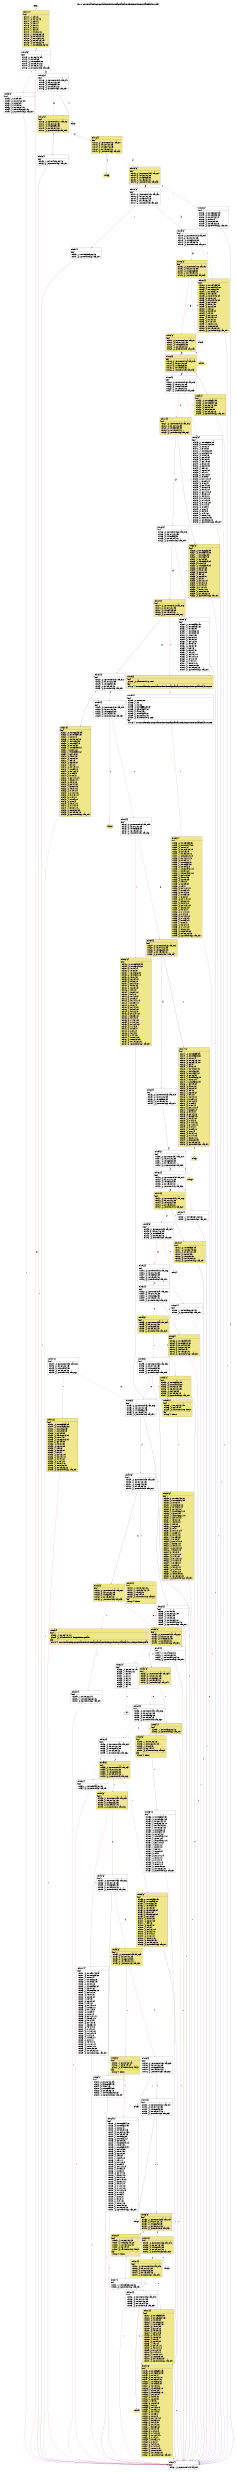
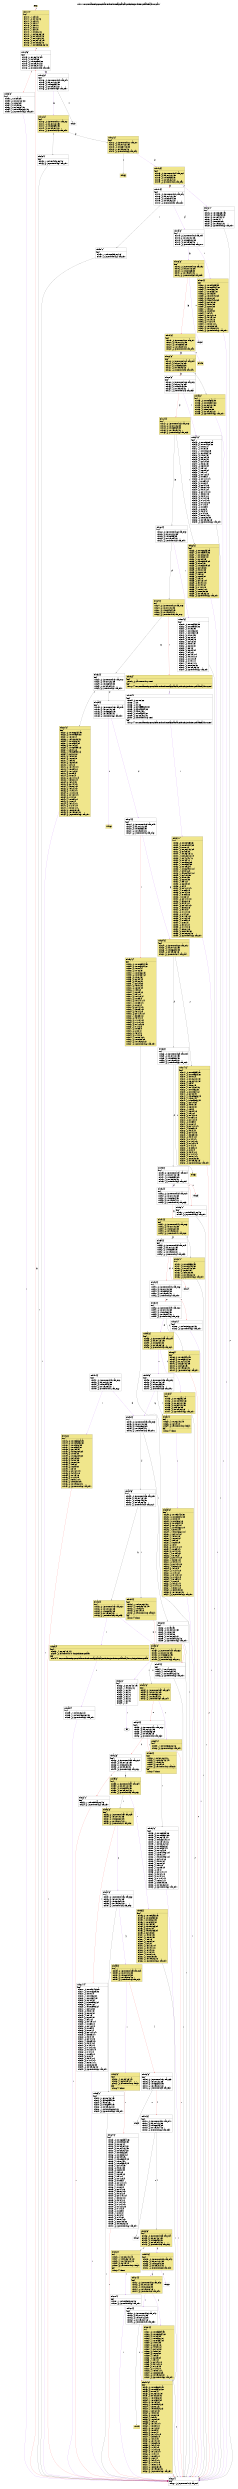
edge "0x402114 [164]" -> "0x402352": now "0x4018f6 [25]" -> "0x402352"
node "0x40263d": fillcolor khaki -> white
edge "0x401928 [25]" -> "0x401d06 [12]": now "0x40190f [25]" -> "0x401d06 [12]"
